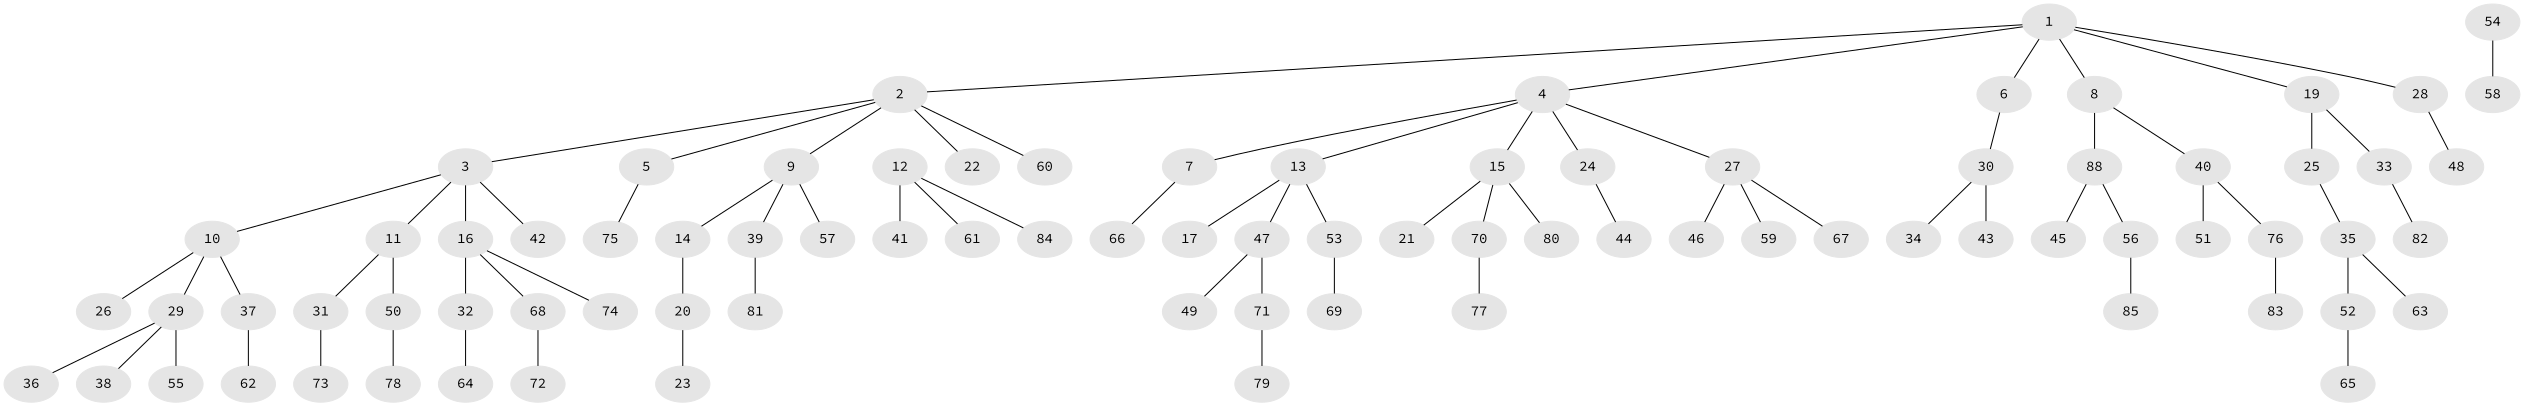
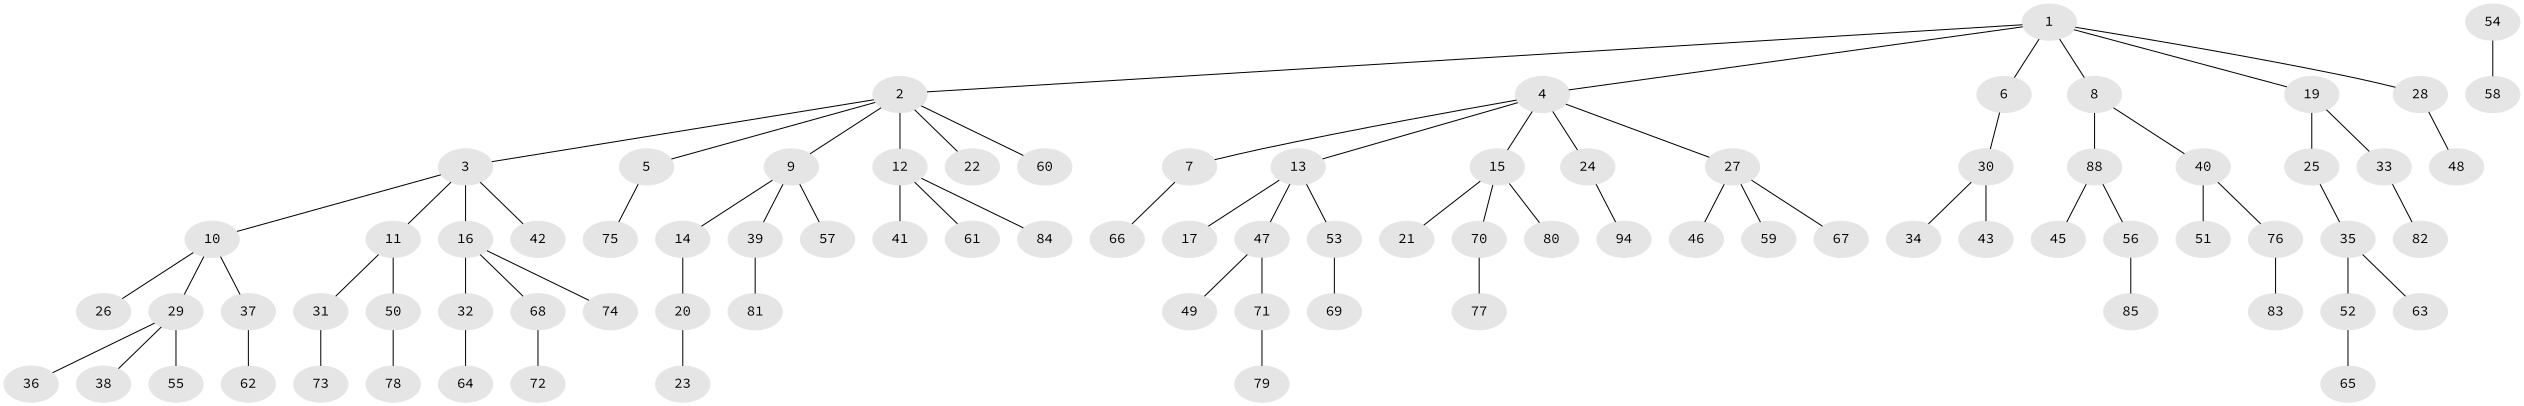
edge "2" -- "12": added
node "44": label "44" -> "94"
